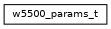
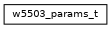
node "w5500_params_t": label "w5500_params_t" -> "w5503_params_t"
